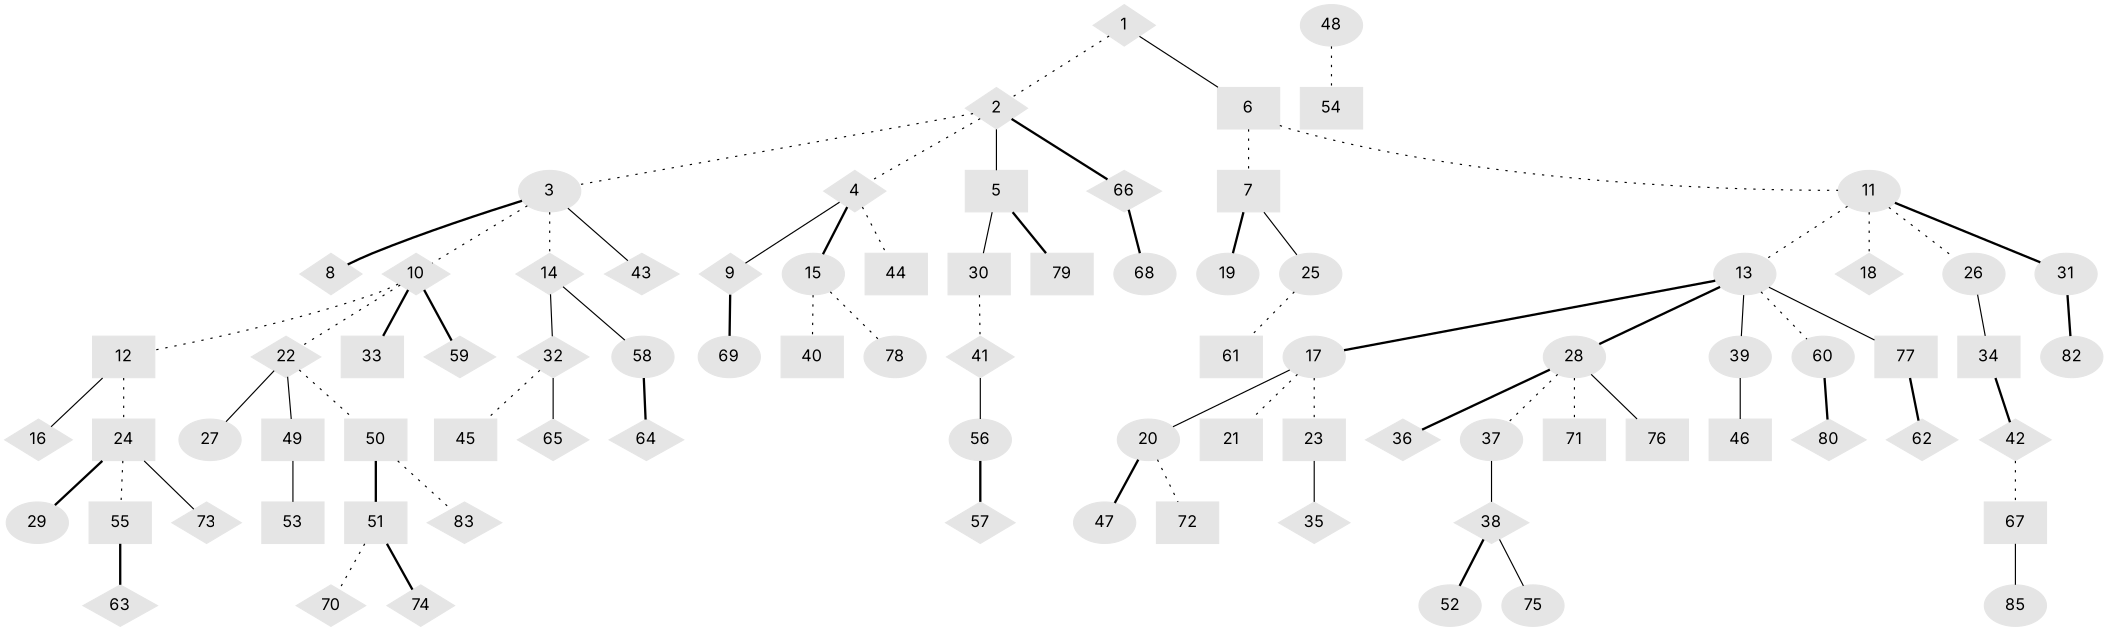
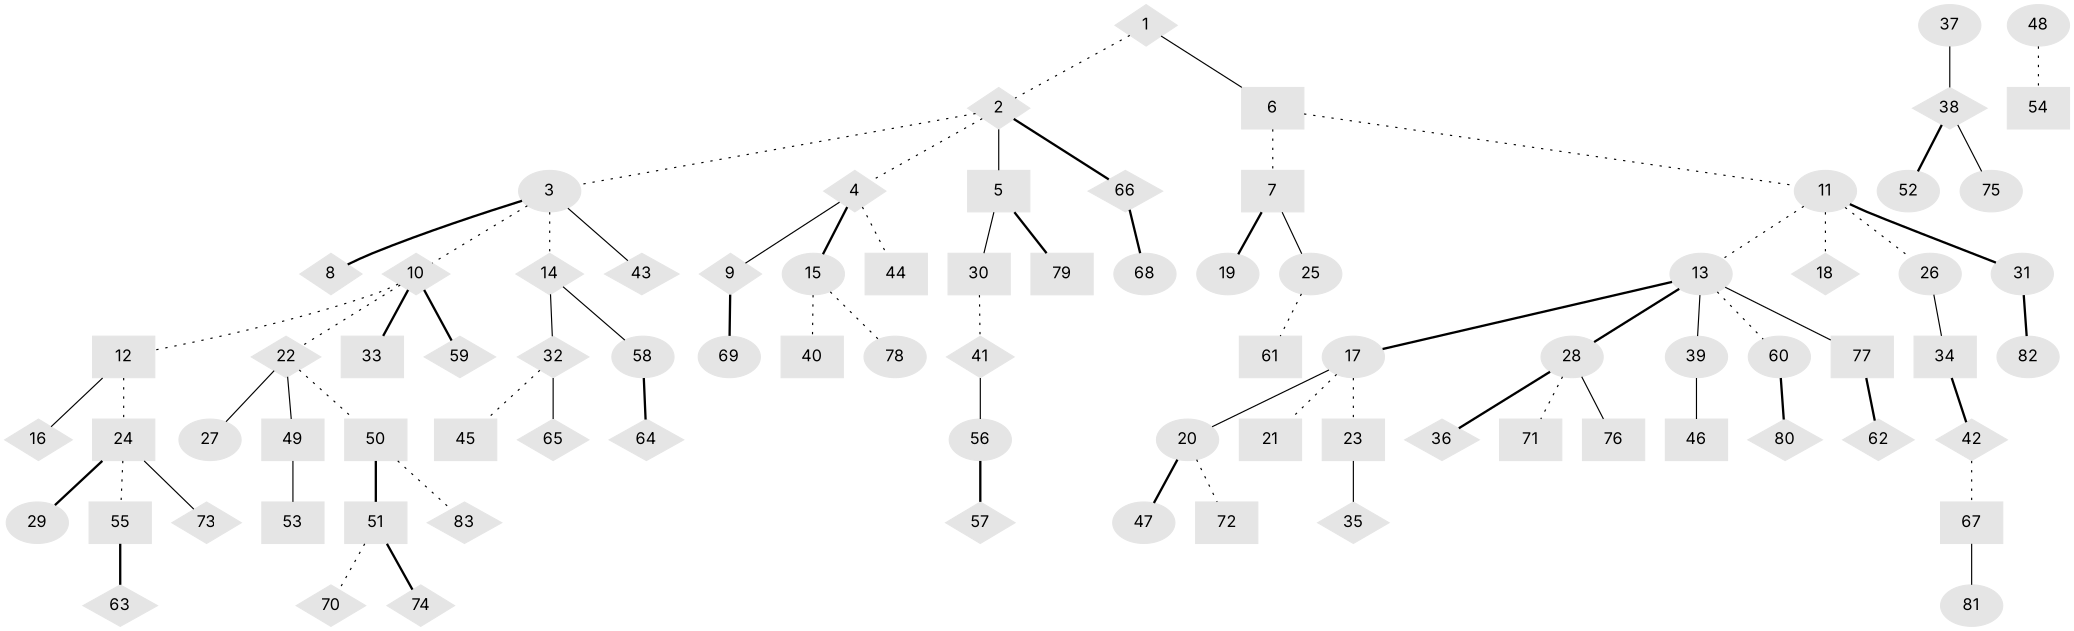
edge "28" -- "37": removed
node "85": label "85" -> "81"
